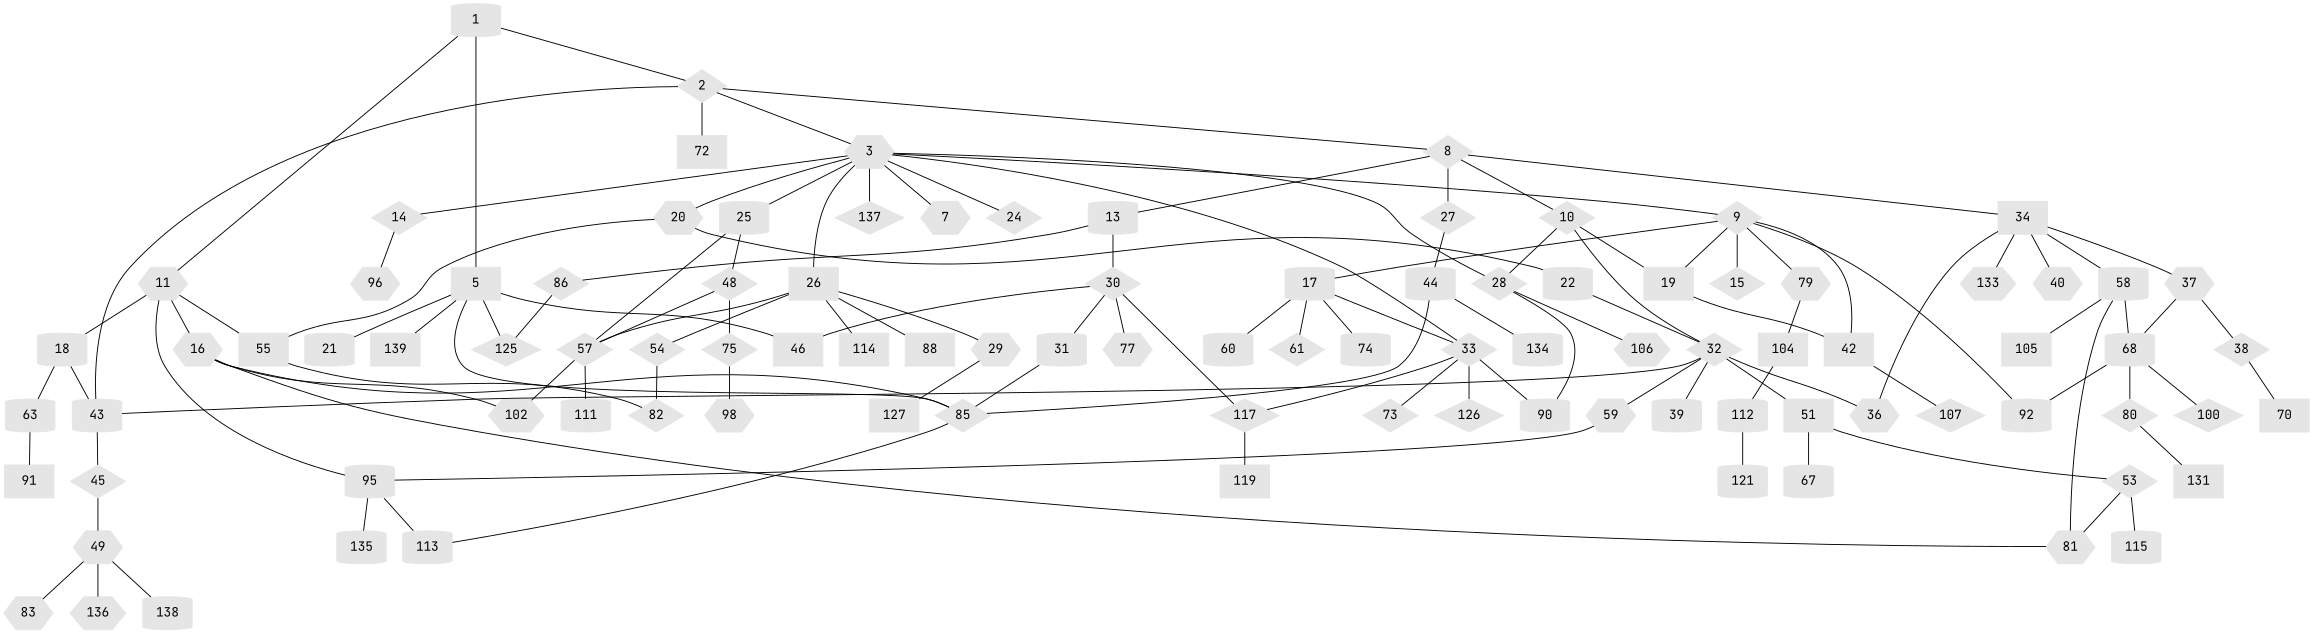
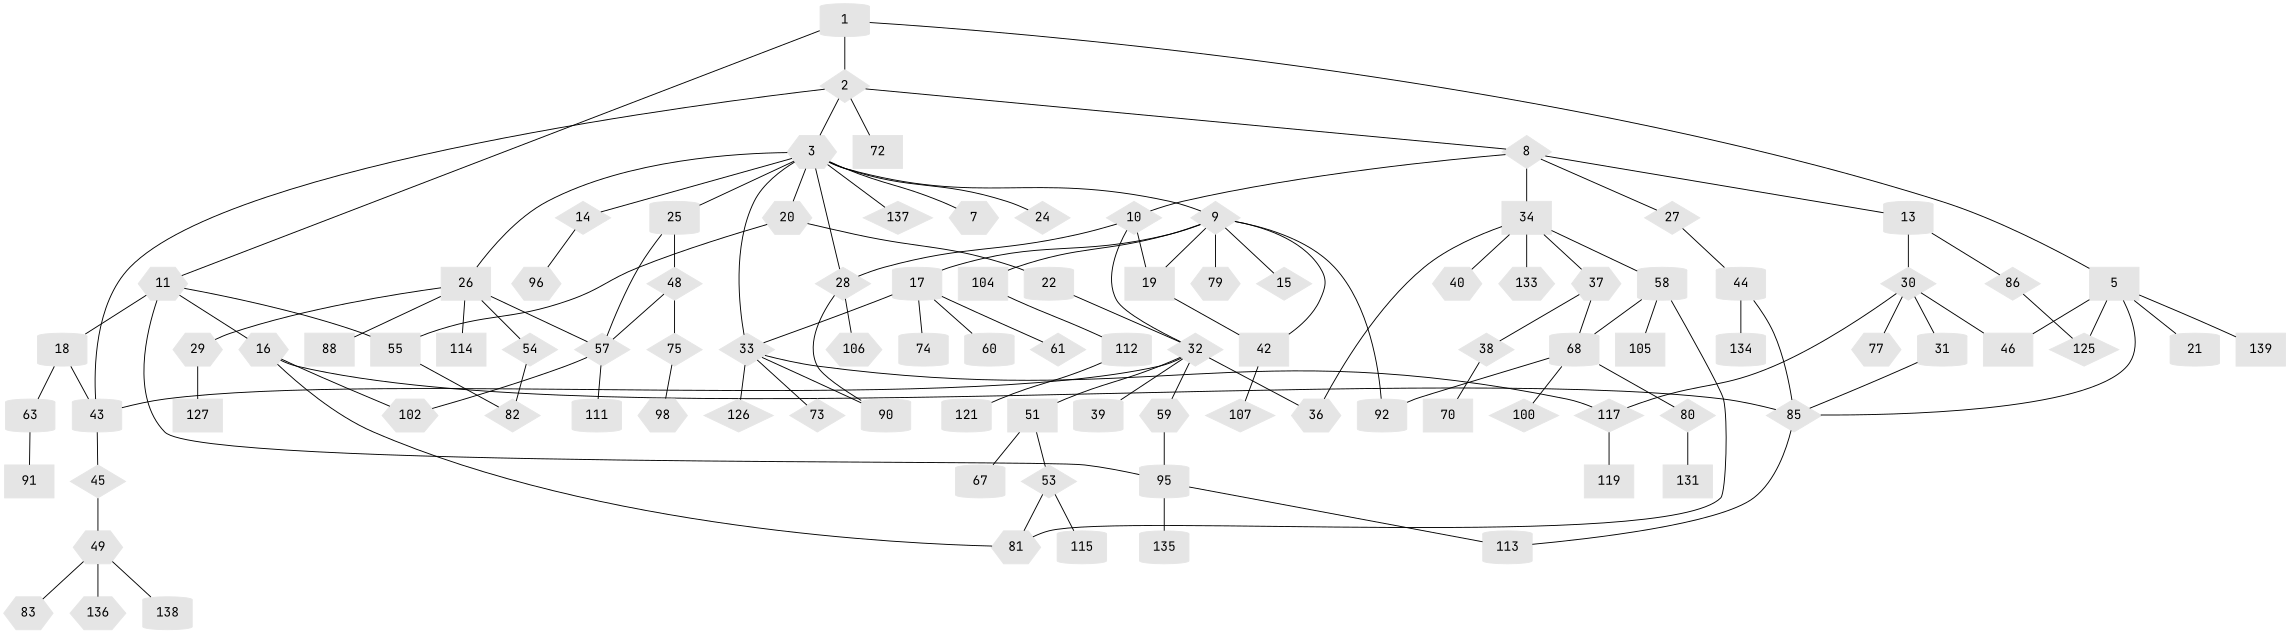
edge "79" -- "104": now "9" -- "104"
